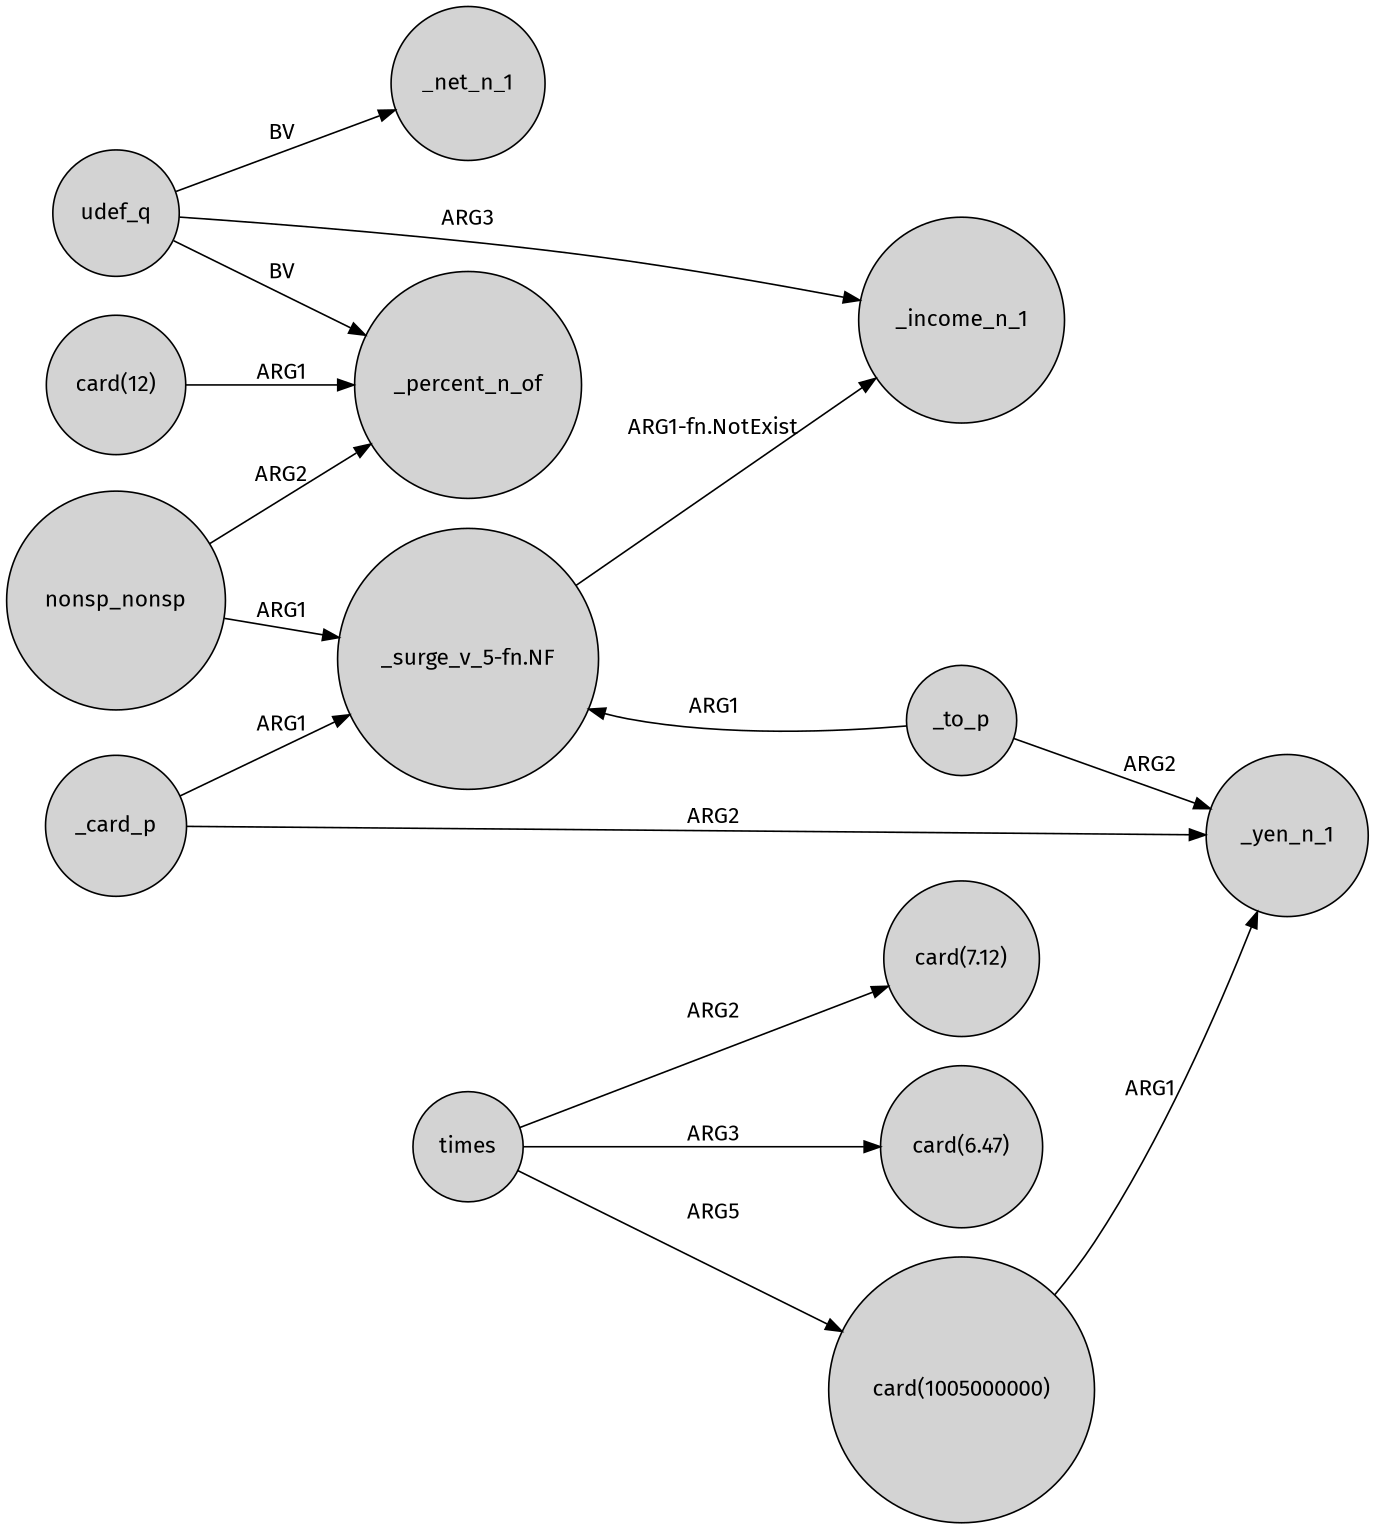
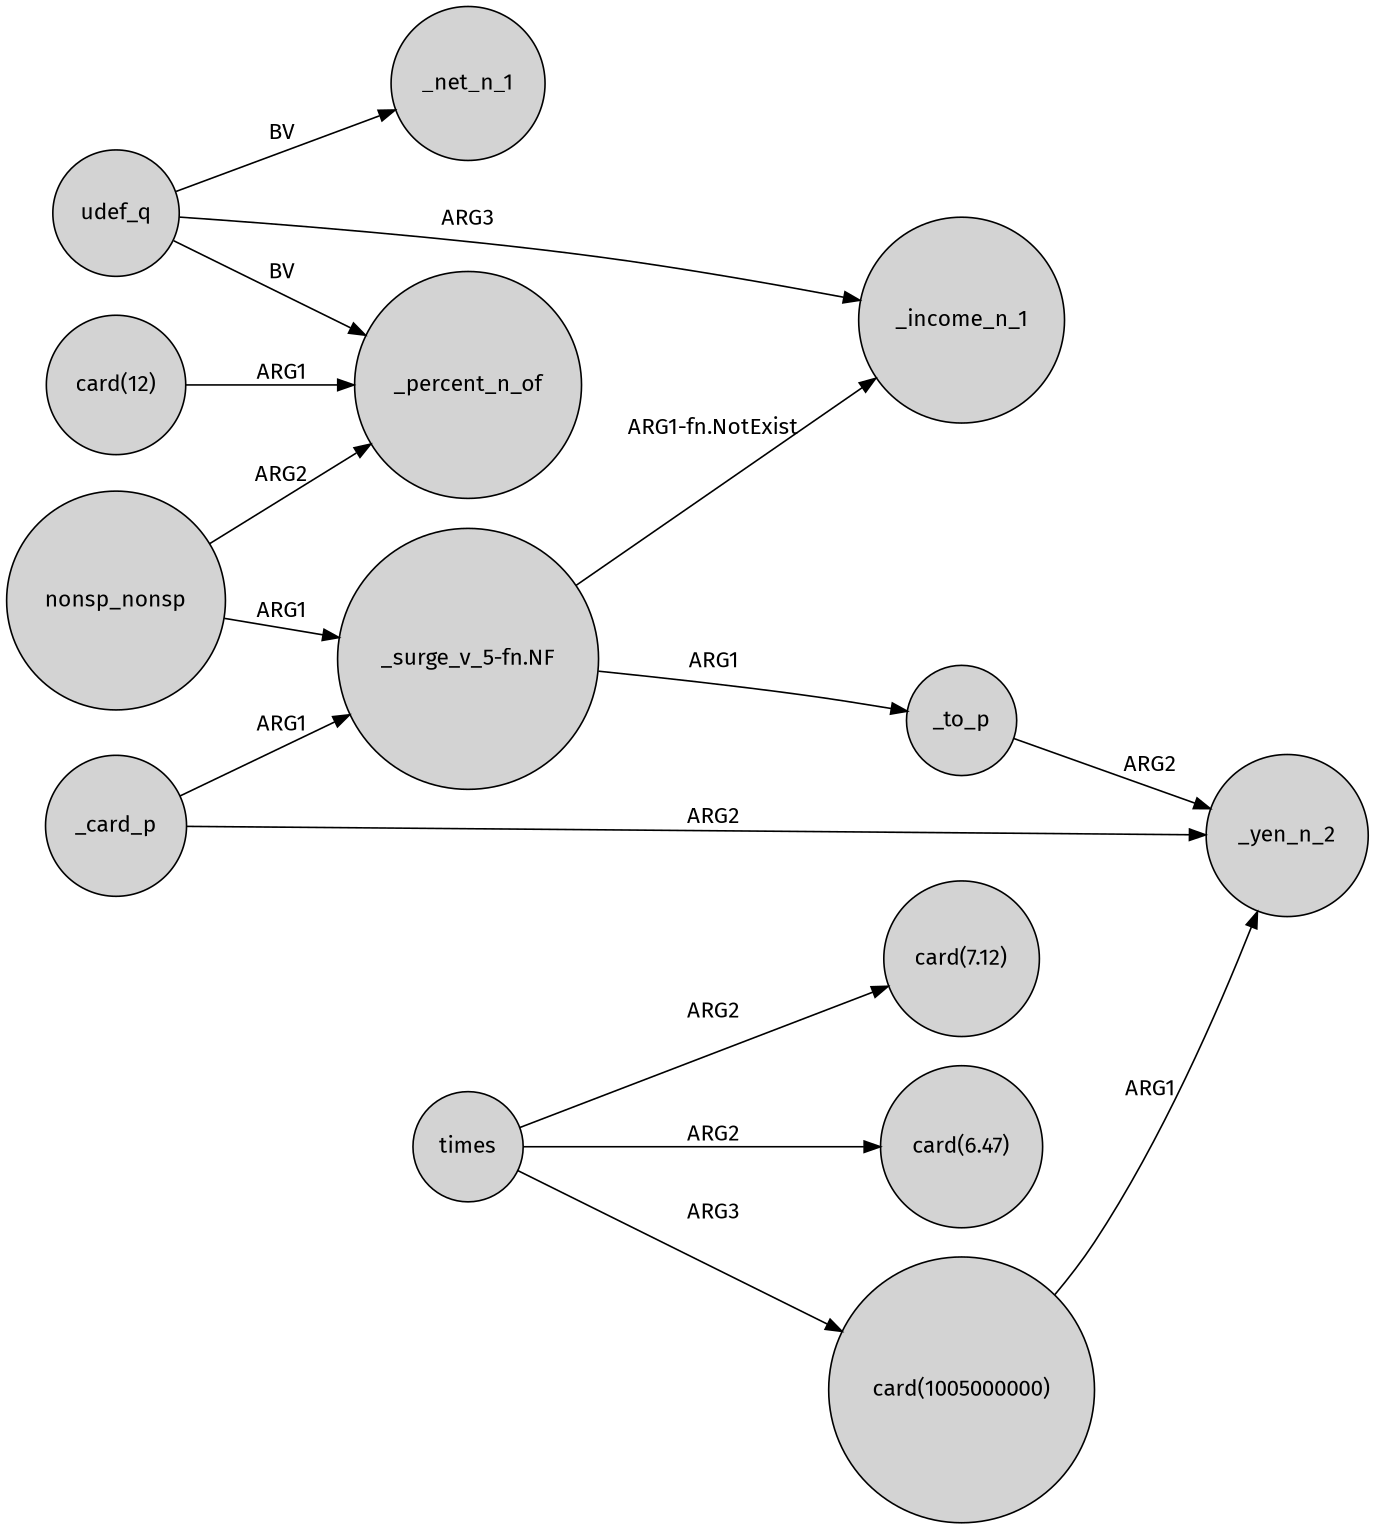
edge "_to_p" -> "_surge_v_5-fn.NF": reversed
node "_yen_n_1": label "_yen_n_1" -> "_yen_n_2"
edge "times" -> "card(6.47)": label "ARG3" -> "ARG2"
edge "times" -> "card(1005000000)": label "ARG5" -> "ARG3"
